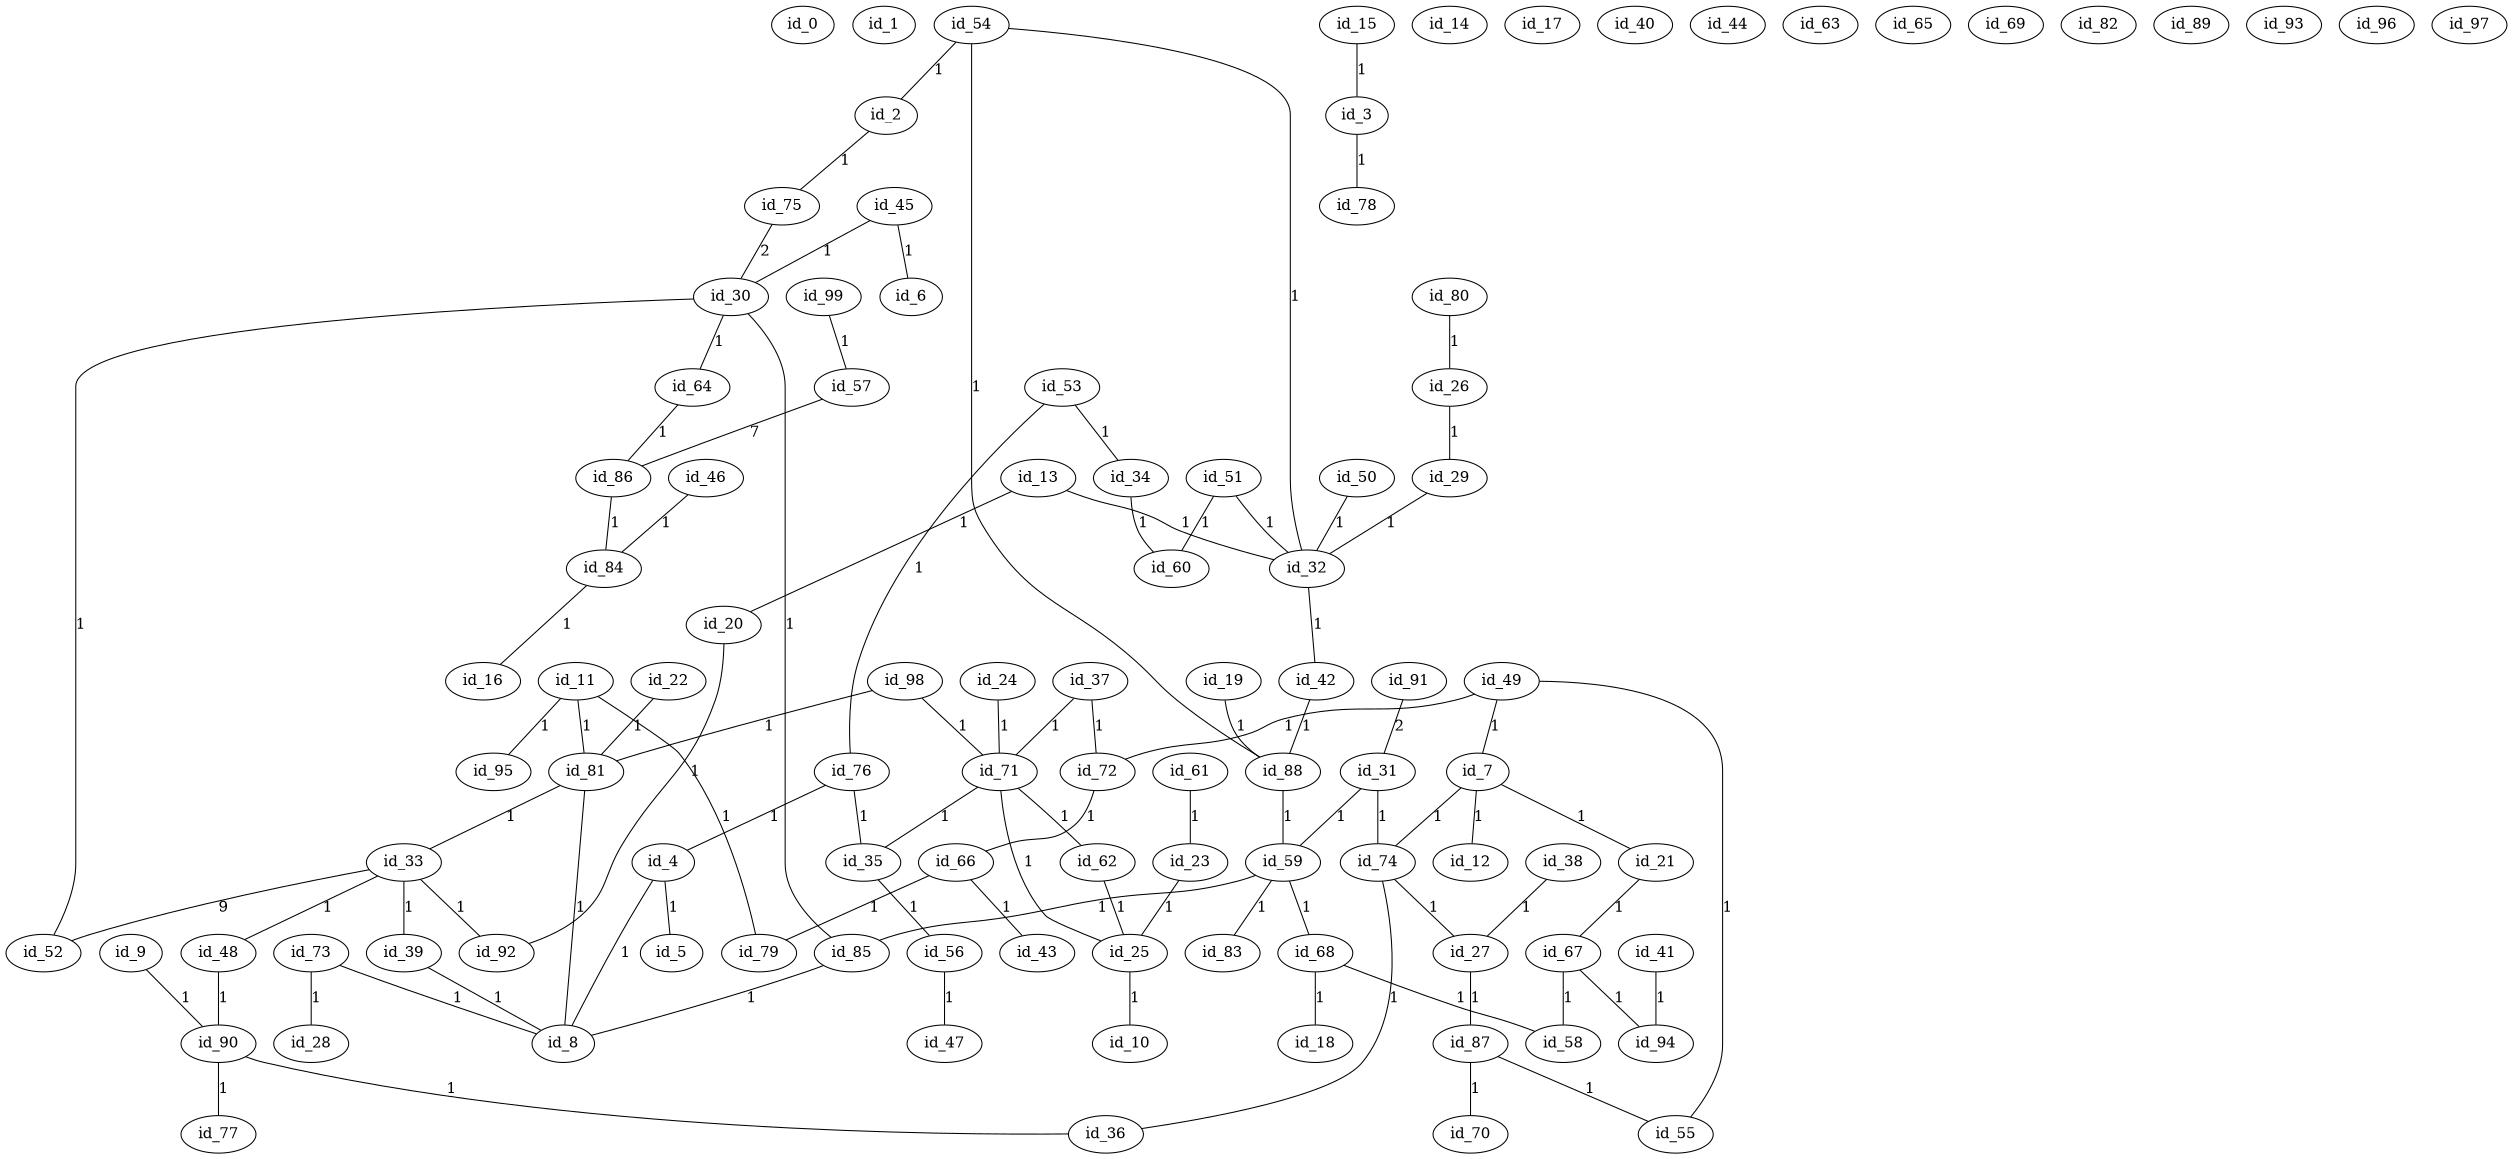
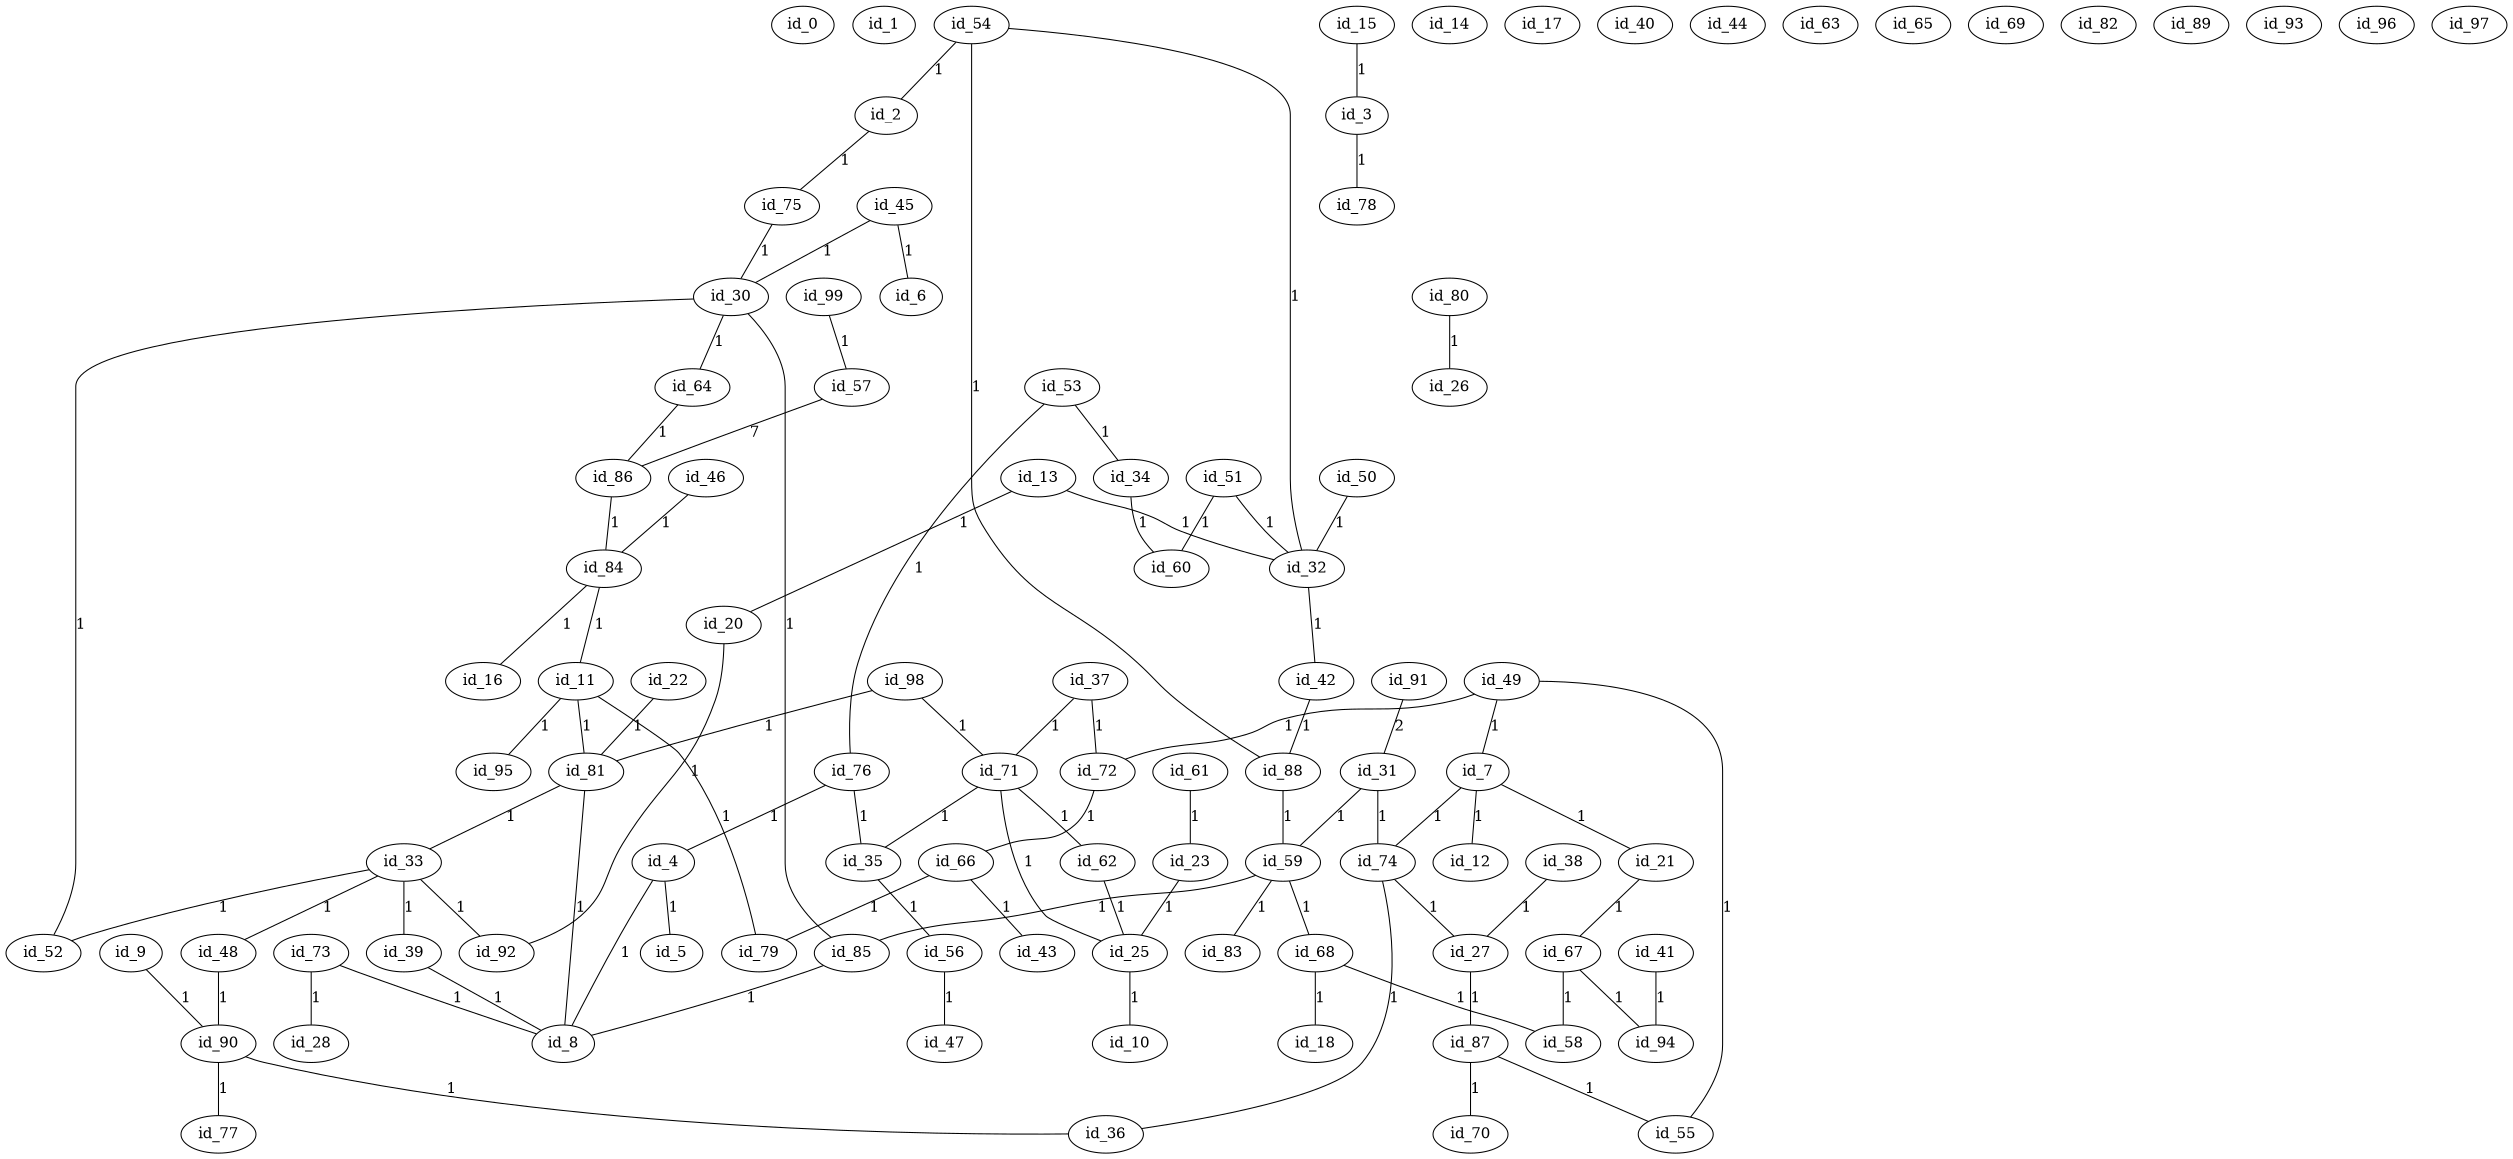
edge "id_75" -- "id_30": label "2" -> "1"
node "id_29": removed
edge "id_84" -- "id_11": added, label "1"
node "id_24": removed
node "id_19": removed
edge "id_33" -- "id_52": label "9" -> "1"
